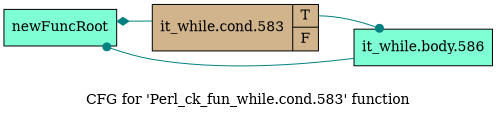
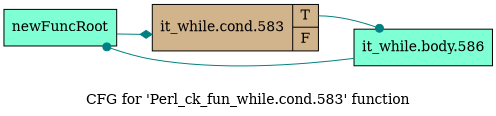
edge "it_while.cond.583" -> "newFuncRoot": reversed
